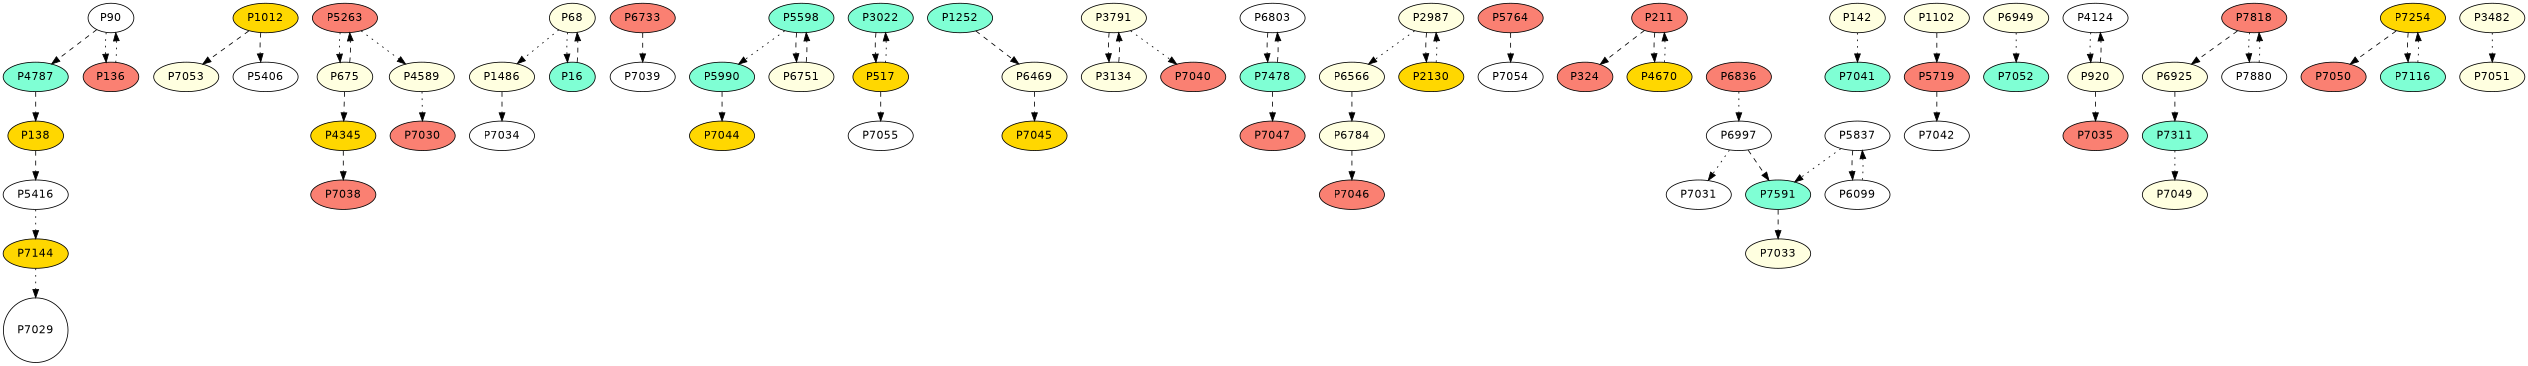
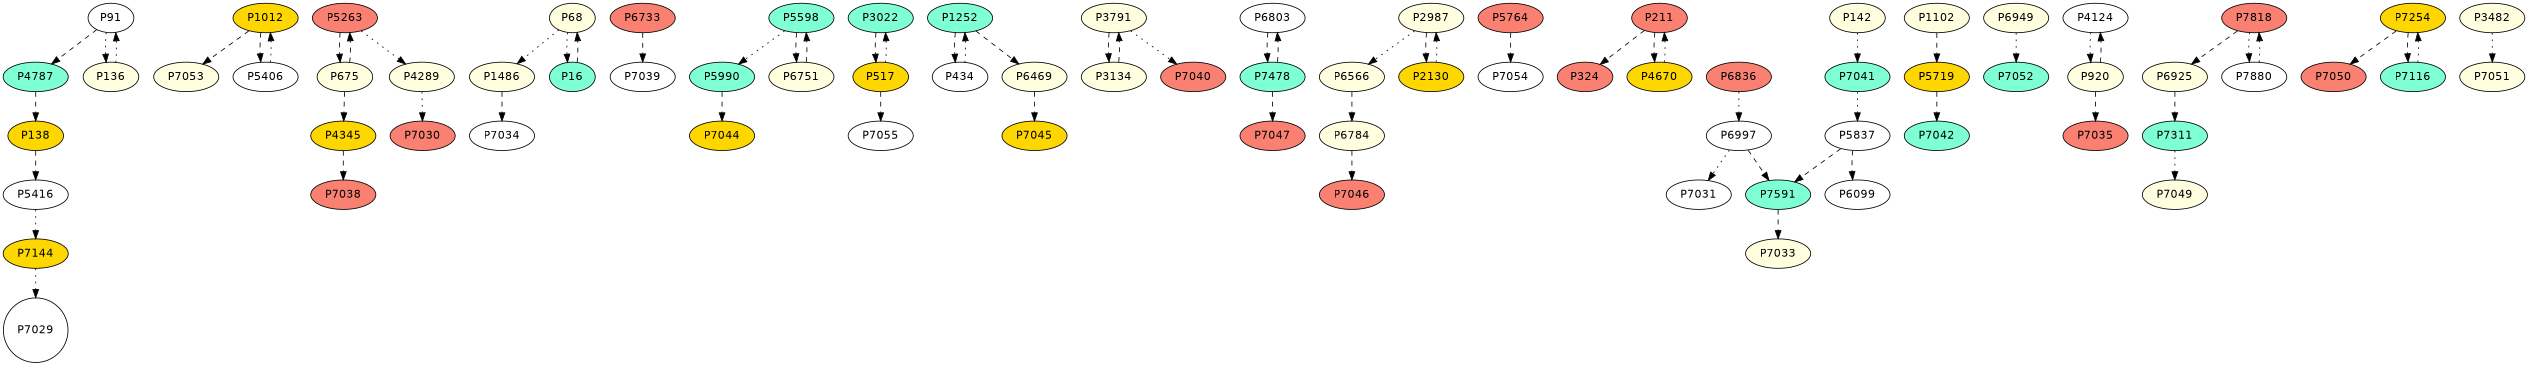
node "P90": label "P90" -> "P91"
edge "P5263" -> "P675": style dotted -> dashed
edge "P5406" -> "P1012": added
node "P136": fillcolor salmon -> lightyellow
node "P4589": label "P4589" -> "P4289"
node "P434": added
node "P5719": fillcolor salmon -> gold
node "P7042": fillcolor white -> aquamarine
edge "P5837" -> "P7591": style dotted -> dashed
edge "P6099" -> "P5837": now "P7041" -> "P5837"
